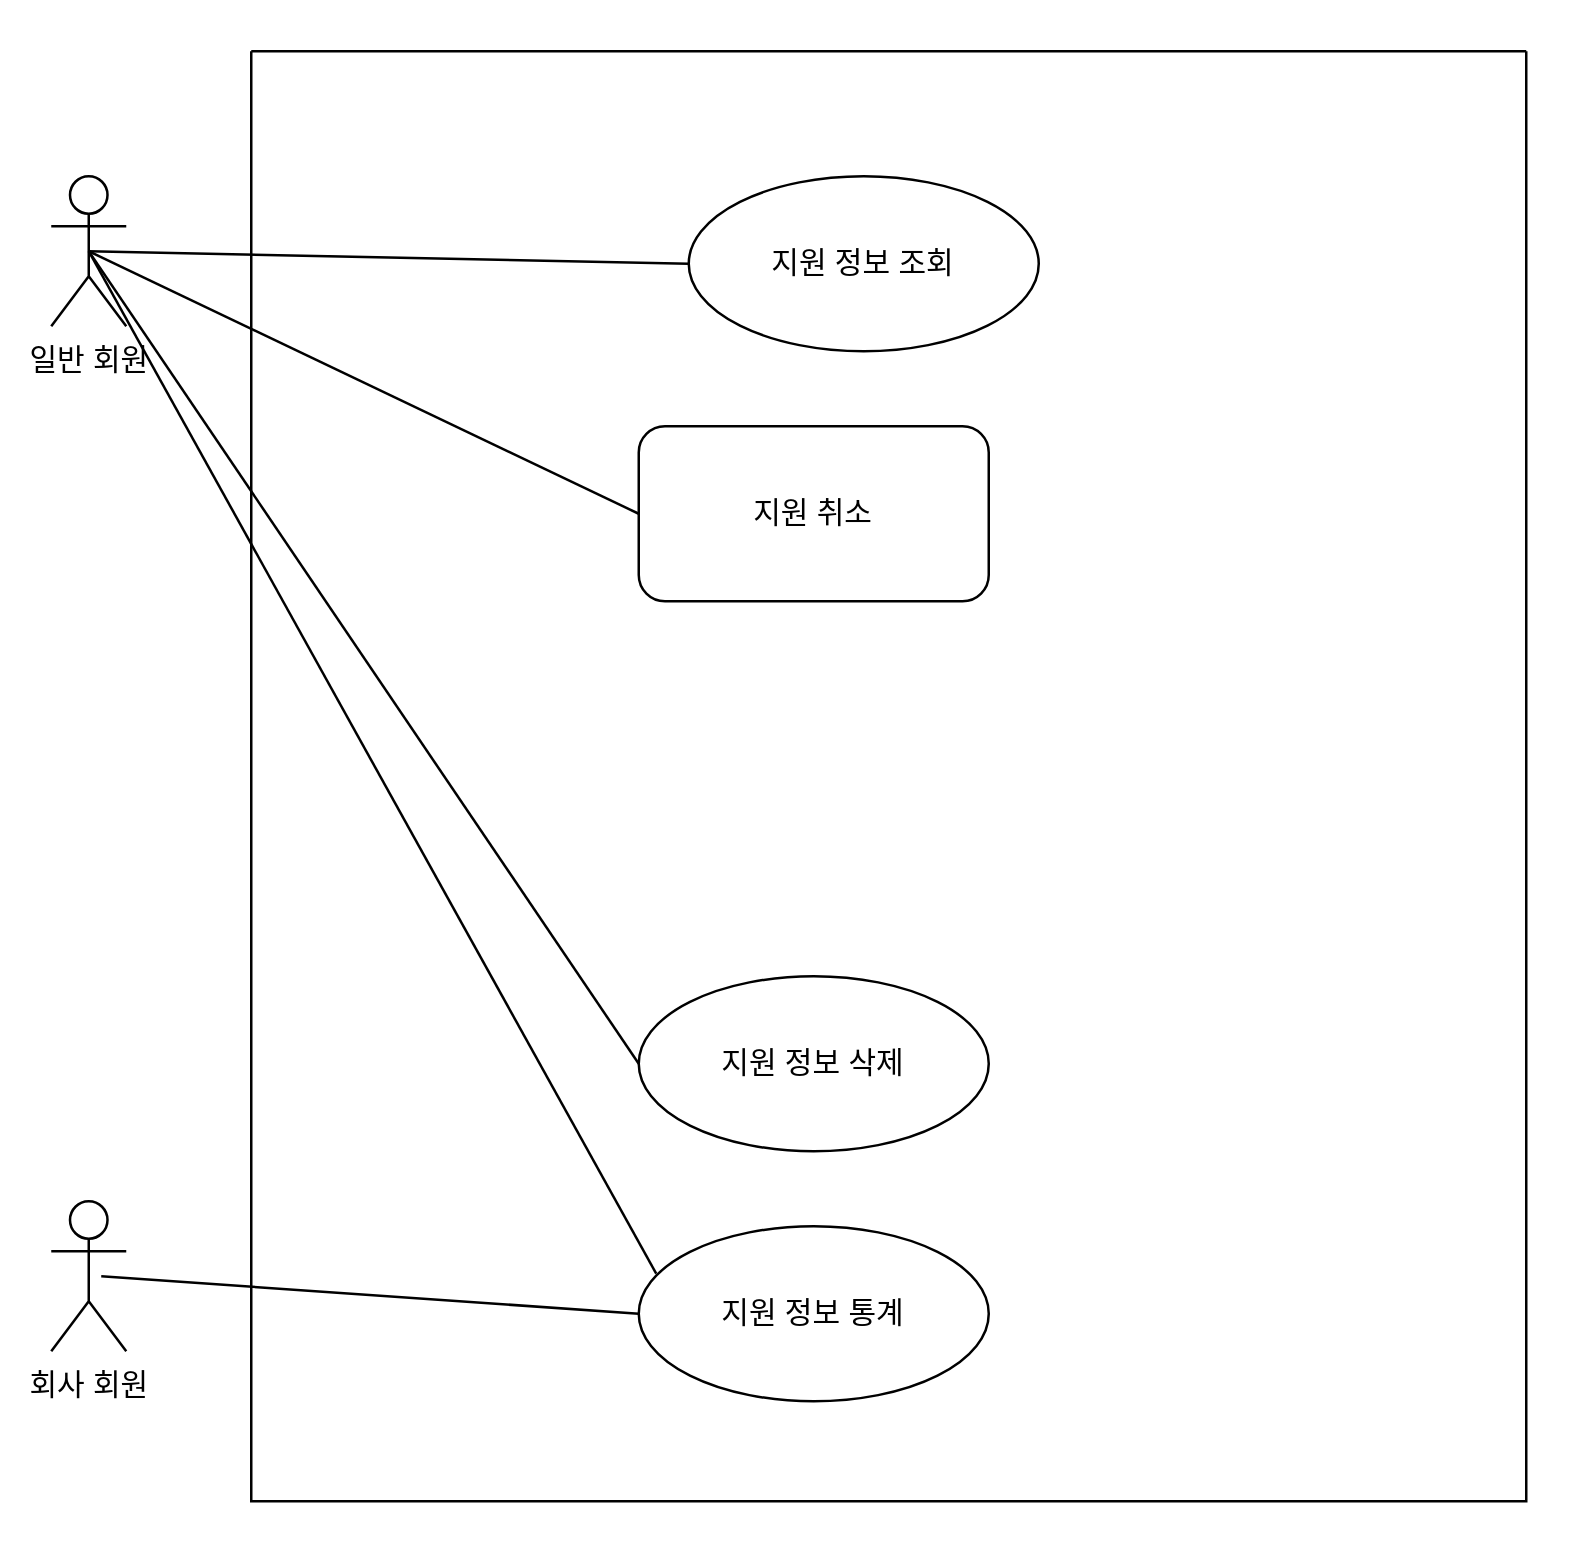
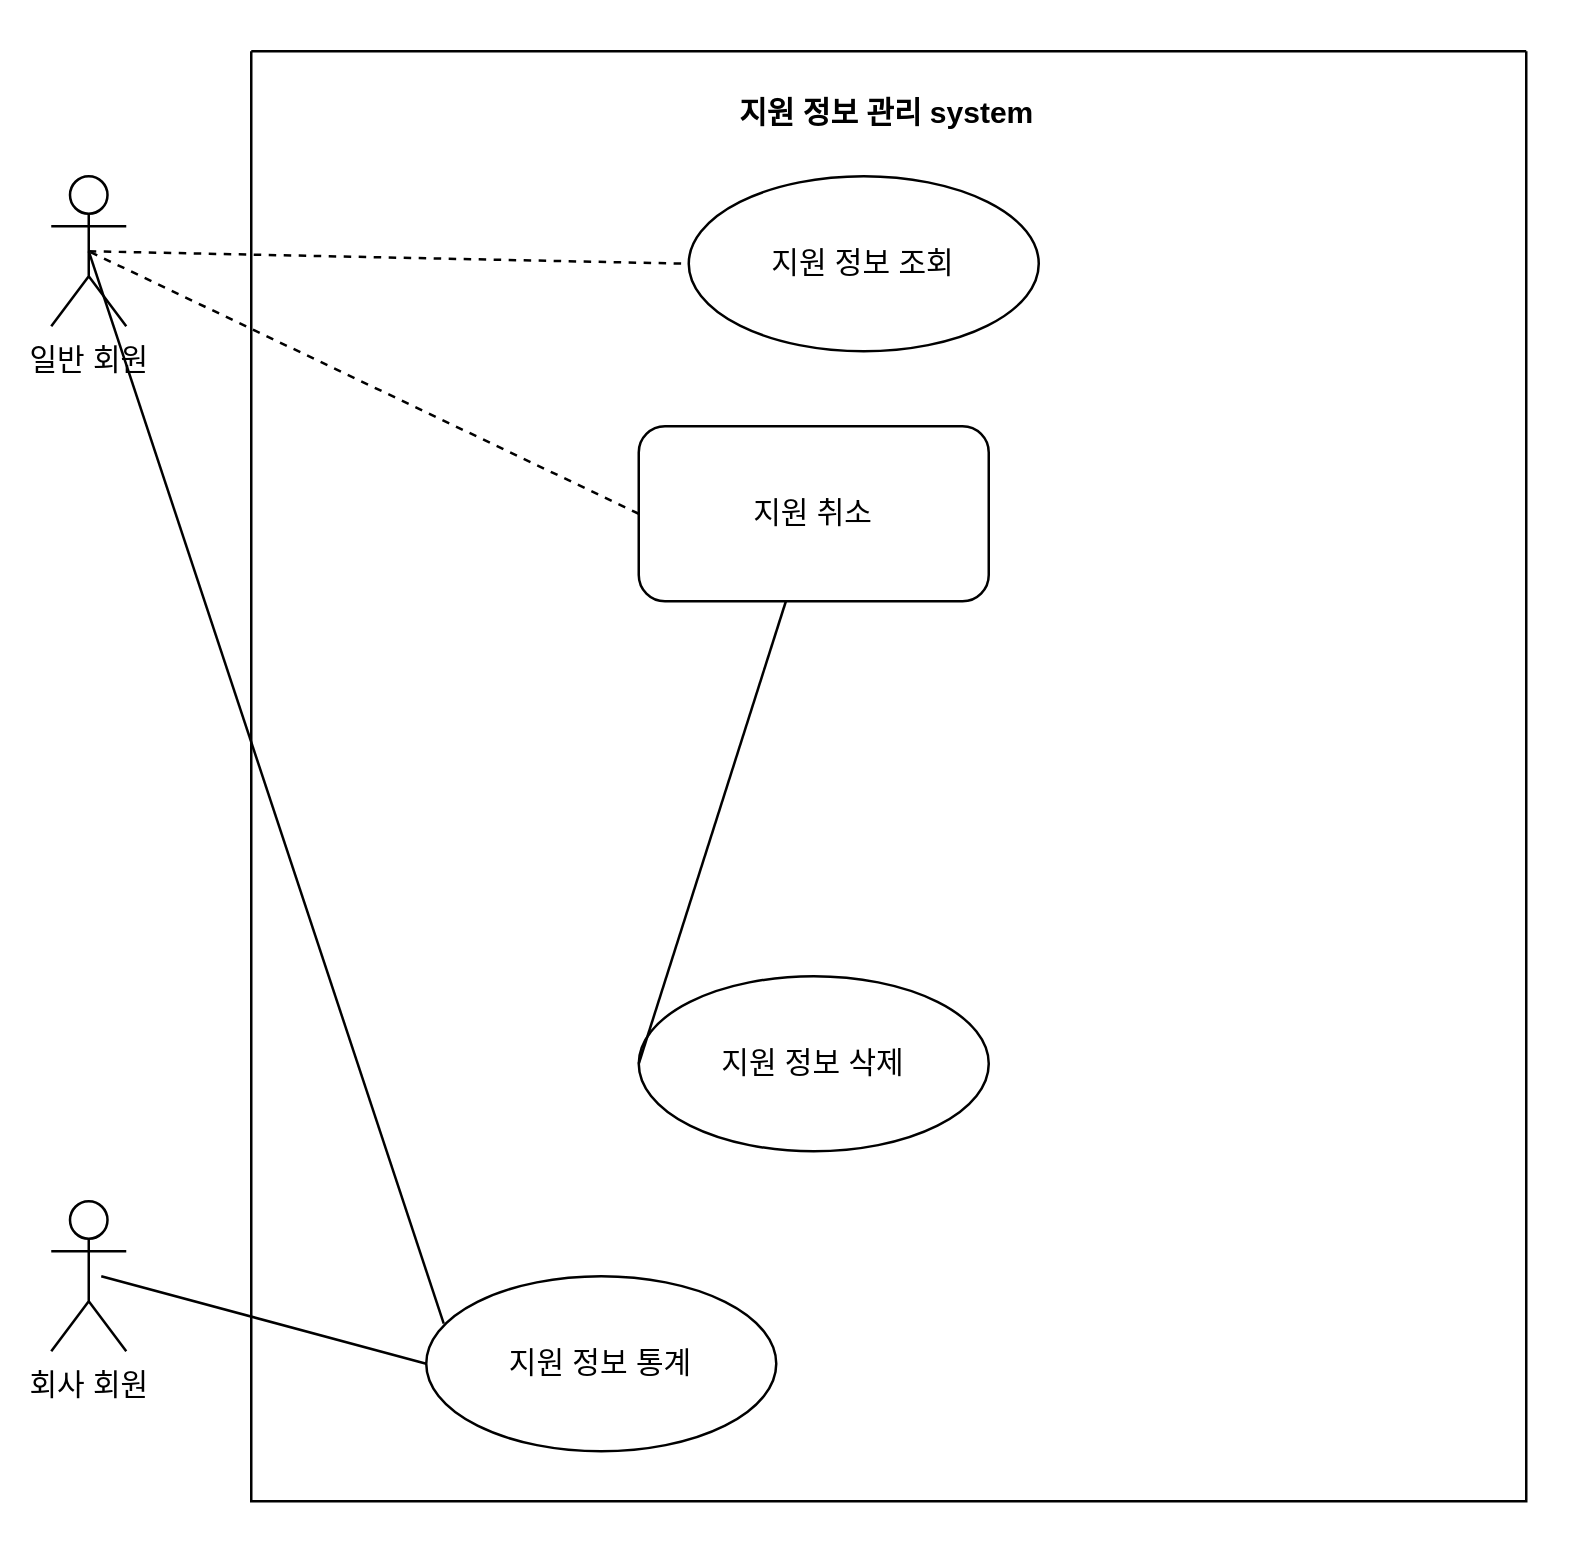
node "지원 정보 관리 system": added
edge "일반 회원" -- "지원 정보 조회": style solid -> dashed
edge "일반 회원" -- "지원 취소": style solid -> dashed
edge "일반 회원" -- "지원 정보 삭제": now "지원 취소" -- "지원 정보 삭제"
node "지원 정보 통계": moved (814, 1314) -> (601, 1364)
